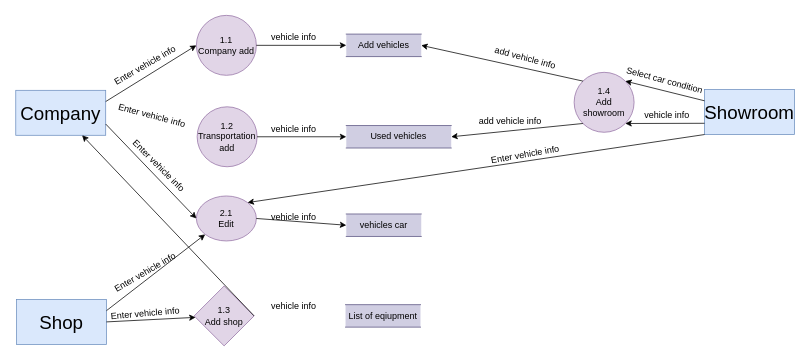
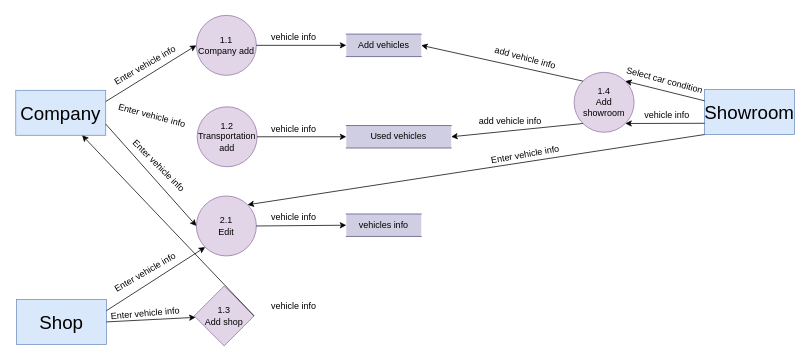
node "2.1 Edit": size 60x45 -> 60x60
node "vehicles car": label "vehicles car" -> "vehicles info"
node "List of eqiupment": removed
